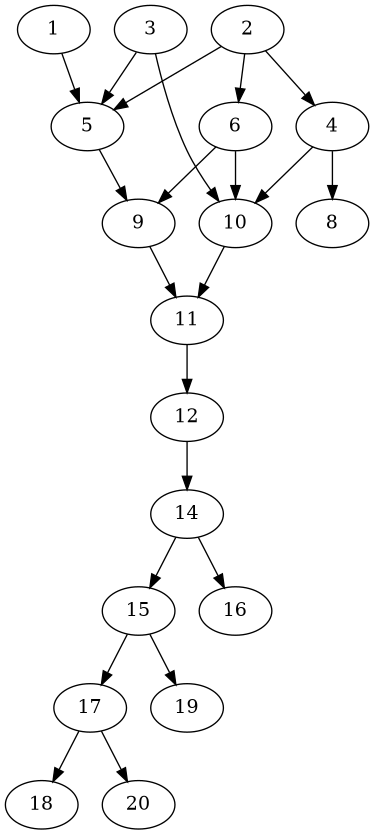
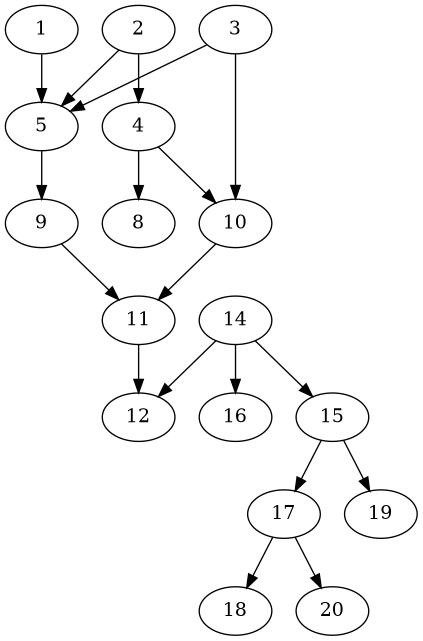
node "6": removed
edge "12" -> "14": reversed
